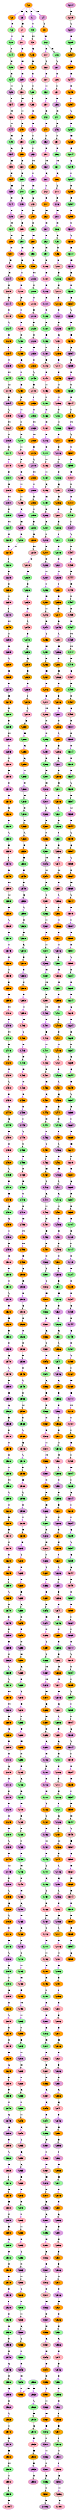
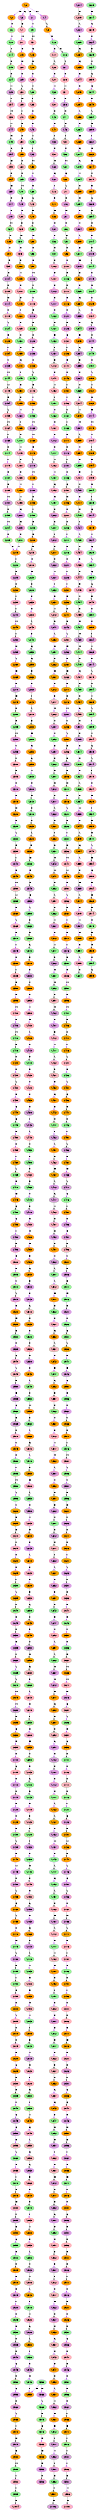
edge "S604" -> "S609": removed, label "T"
